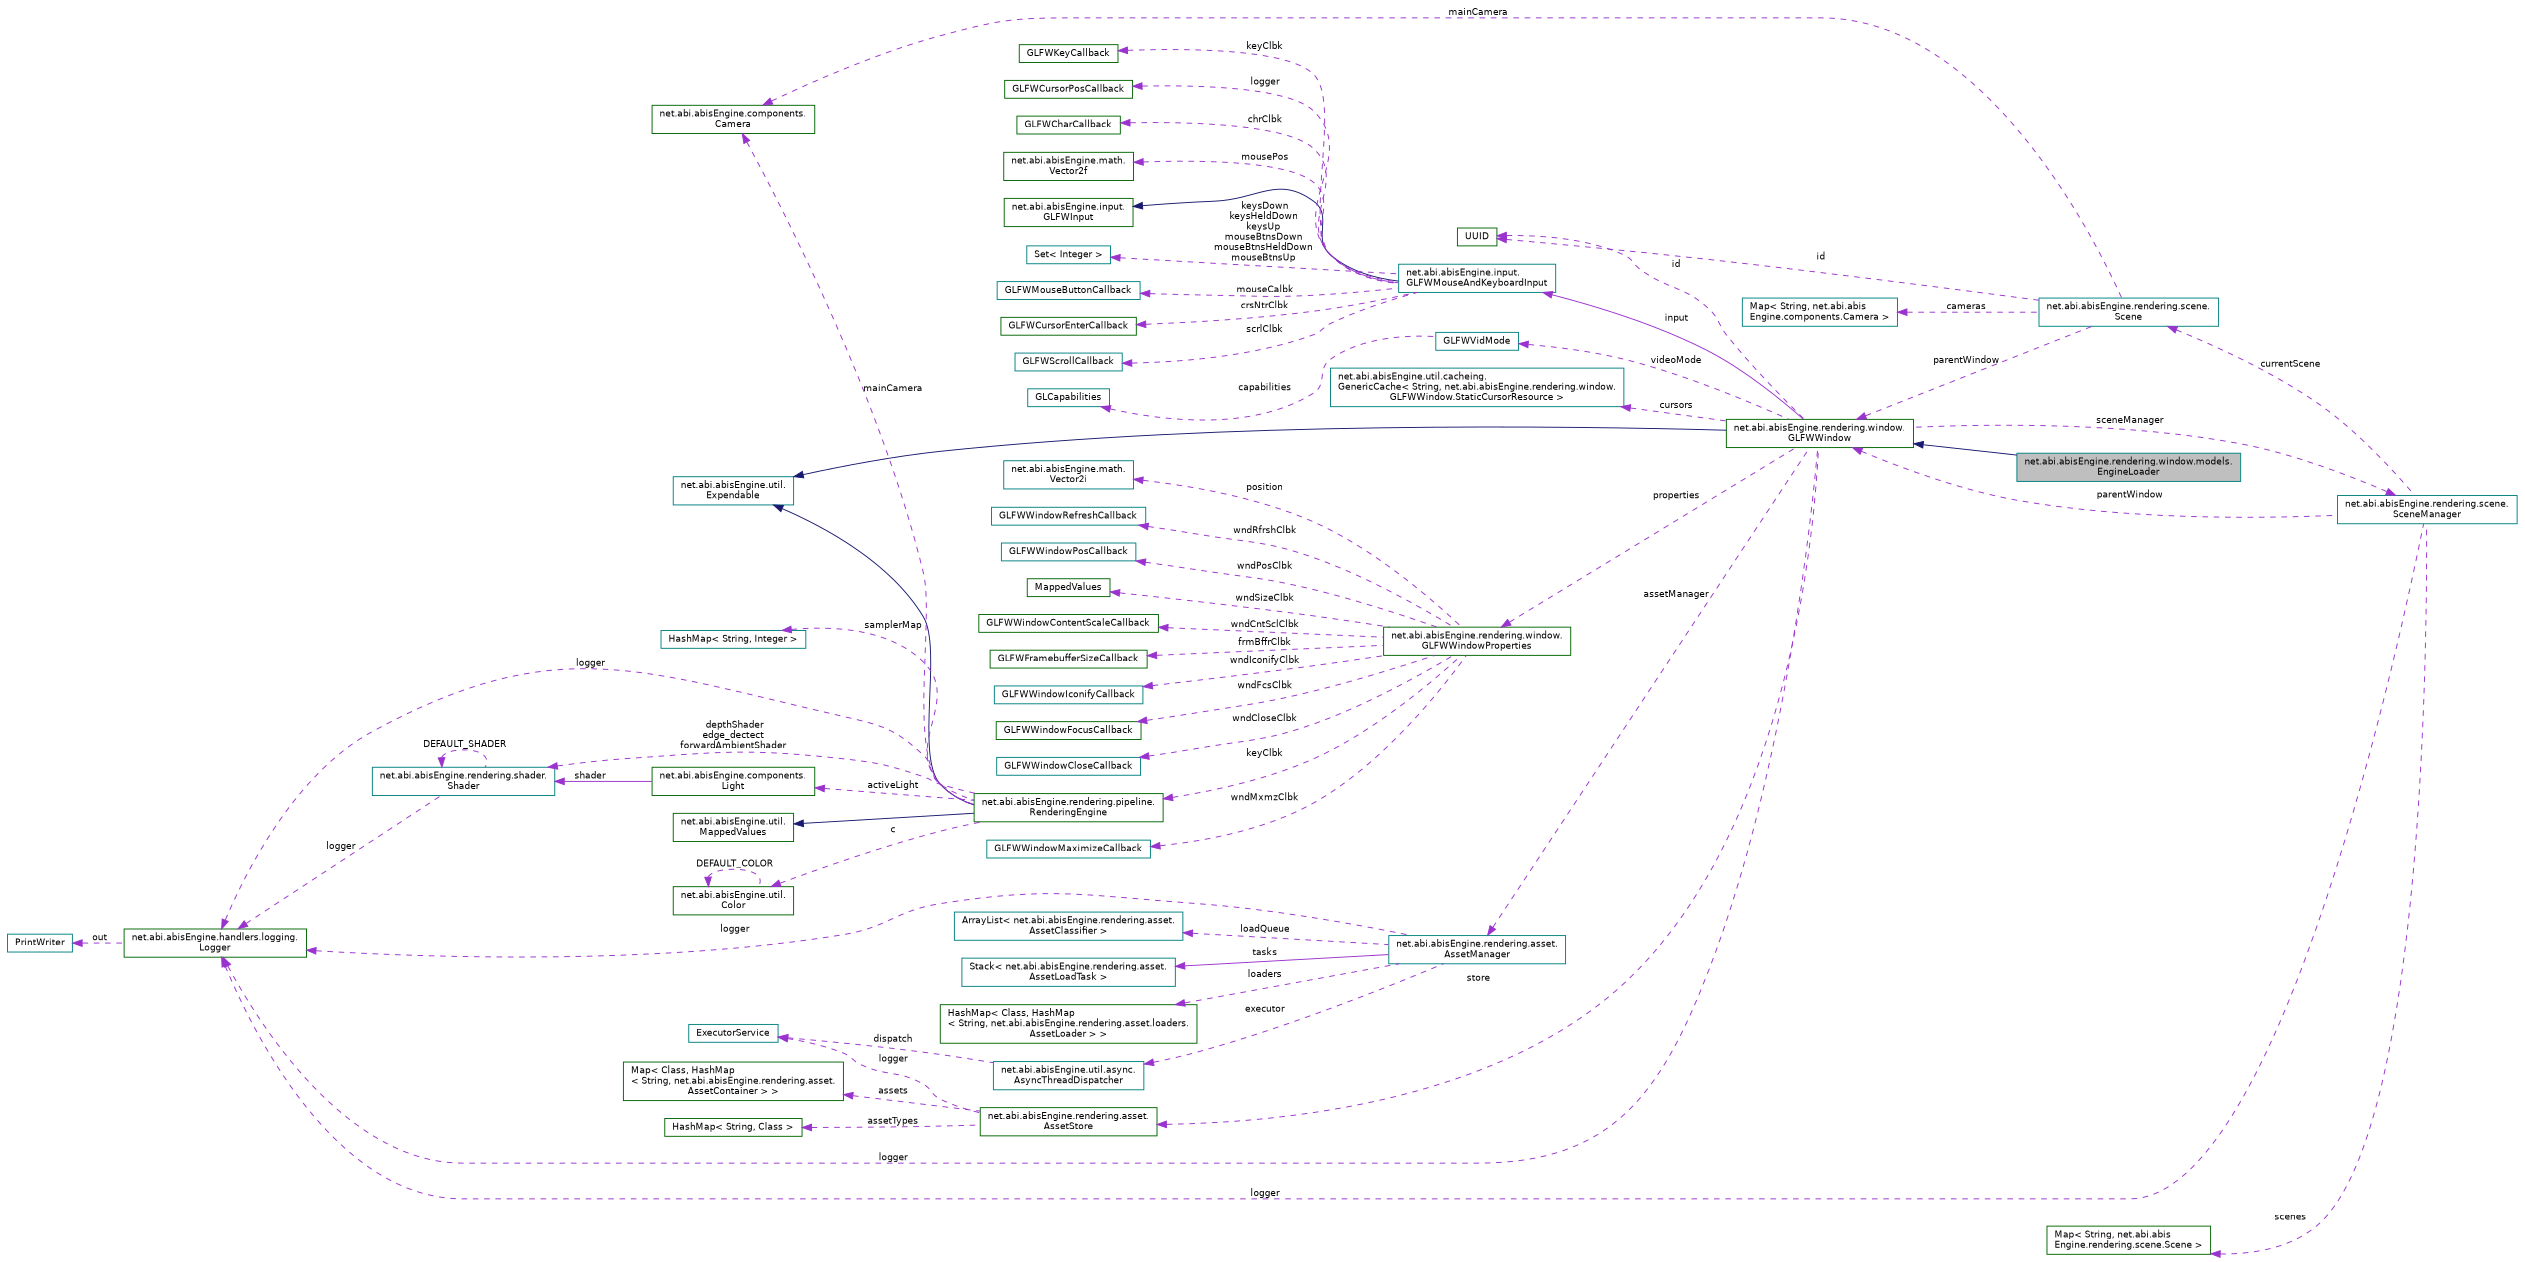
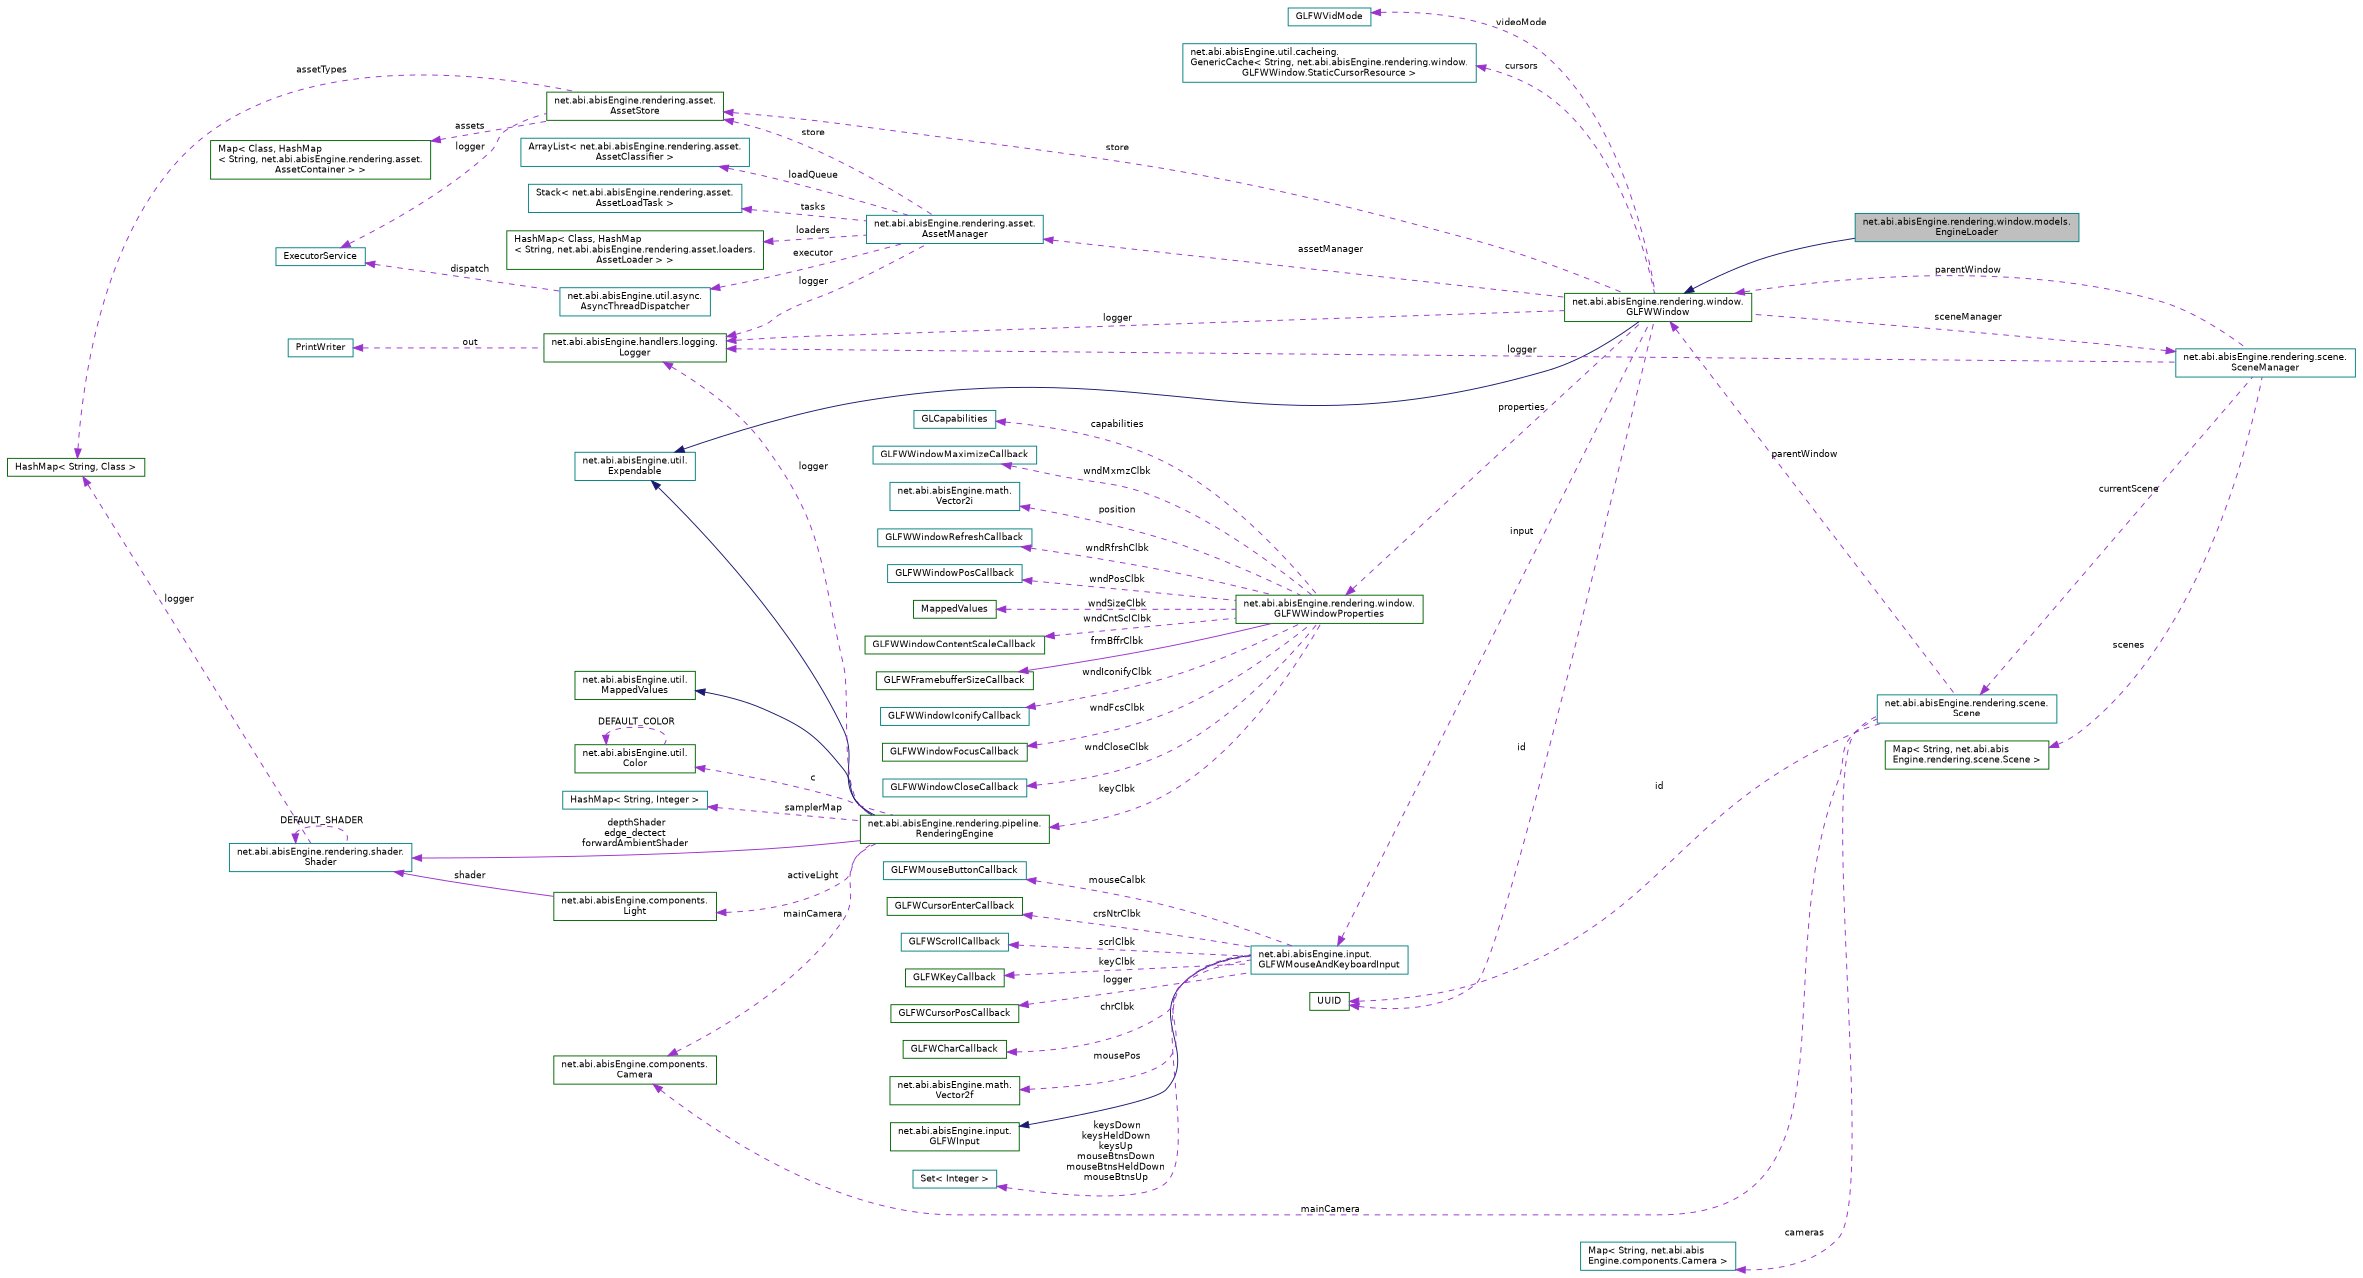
edge "net.abi.abisEngine.rendering.asset. AssetManager" -> "net.abi.abisEngine.rendering.asset. AssetStore": added, label "store"
edge "net.abi.abisEngine.rendering.window. GLFWWindow" -> "net.abi.abisEngine.input. GLFWMouseAndKeyboardInput": style solid -> dashed
edge "GLFWVidMode" -> "GLCapabilities": now "net.abi.abisEngine.rendering.window. GLFWWindowProperties" -> "GLCapabilities"
edge "net.abi.abisEngine.rendering.window. GLFWWindowProperties" -> "GLFWFramebufferSizeCallback": style dashed -> solid
edge "net.abi.abisEngine.rendering.pipeline. RenderingEngine" -> "net.abi.abisEngine.rendering.shader. Shader": style dashed -> solid
edge "net.abi.abisEngine.rendering.shader. Shader" -> "net.abi.abisEngine.handlers.logging. Logger": now "net.abi.abisEngine.rendering.shader. Shader" -> "HashMap< String, Class >"
edge "net.abi.abisEngine.rendering.asset. AssetManager" -> "Stack< net.abi.abisEngine.rendering.asset. AssetLoadTask >": style solid -> dashed
